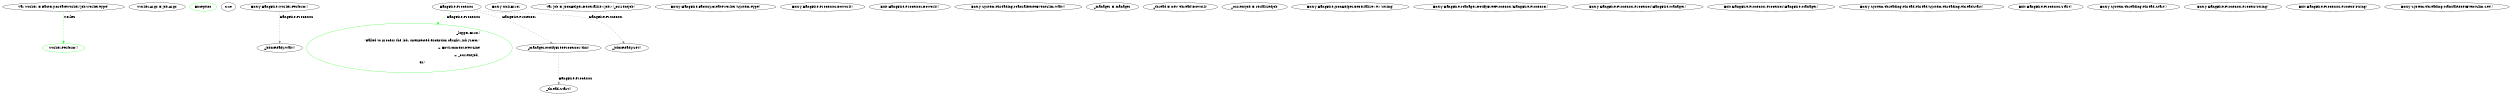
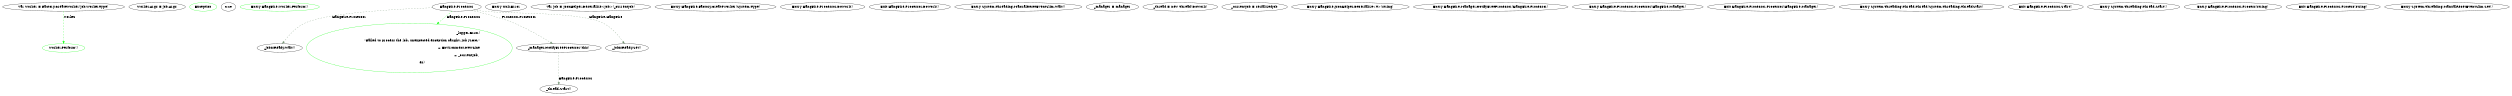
node "Entry HangFire.Worker.Perform()": color black -> green
edge "HangFire.Processor" -> "_manager.NotifyFreeProcessor(this)": label "HangFire.Processor" -> "Processor.Processor"
edge "HangFire.Processor" -> "_jobIsReady.Set()": label "HangFire.Processor" -> "HangFire.HangFire"
edge "Entry HangFire.Worker.Perform()" -> "_jobIsReady.Wait()": now "HangFire.Processor" -> "_jobIsReady.Wait()"
